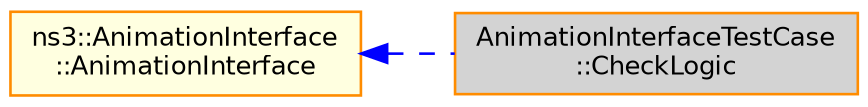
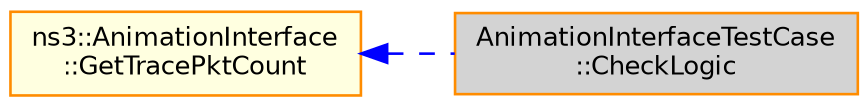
node "ns3::AnimationInterface ::AnimationInterface": label "ns3::AnimationInterface ::AnimationInterface" -> "ns3::AnimationInterface ::GetTracePktCount"
